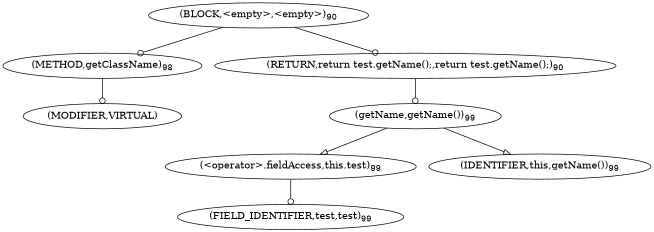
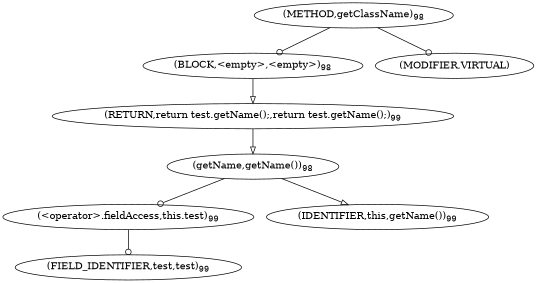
node "(BLOCK,<empty>,<empty>)": text "90" -> "98"
edge "(BLOCK,<empty>,<empty>)" -> "(METHOD,getClassName)": reversed
edge "(BLOCK,<empty>,<empty>)" -> "(RETURN,return test.getName();,return test.getName();)": arrowhead odot -> onormal
node "(RETURN,return test.getName();,return test.getName();)": text "90" -> "99"
edge "(RETURN,return test.getName();,return test.getName();)" -> "(getName,getName())": arrowhead odot -> onormal
node "(getName,getName())": text "99" -> "98"
edge "(getName,getName())" -> "(<operator>.fieldAccess,this.test)": arrowhead onormal -> odot
